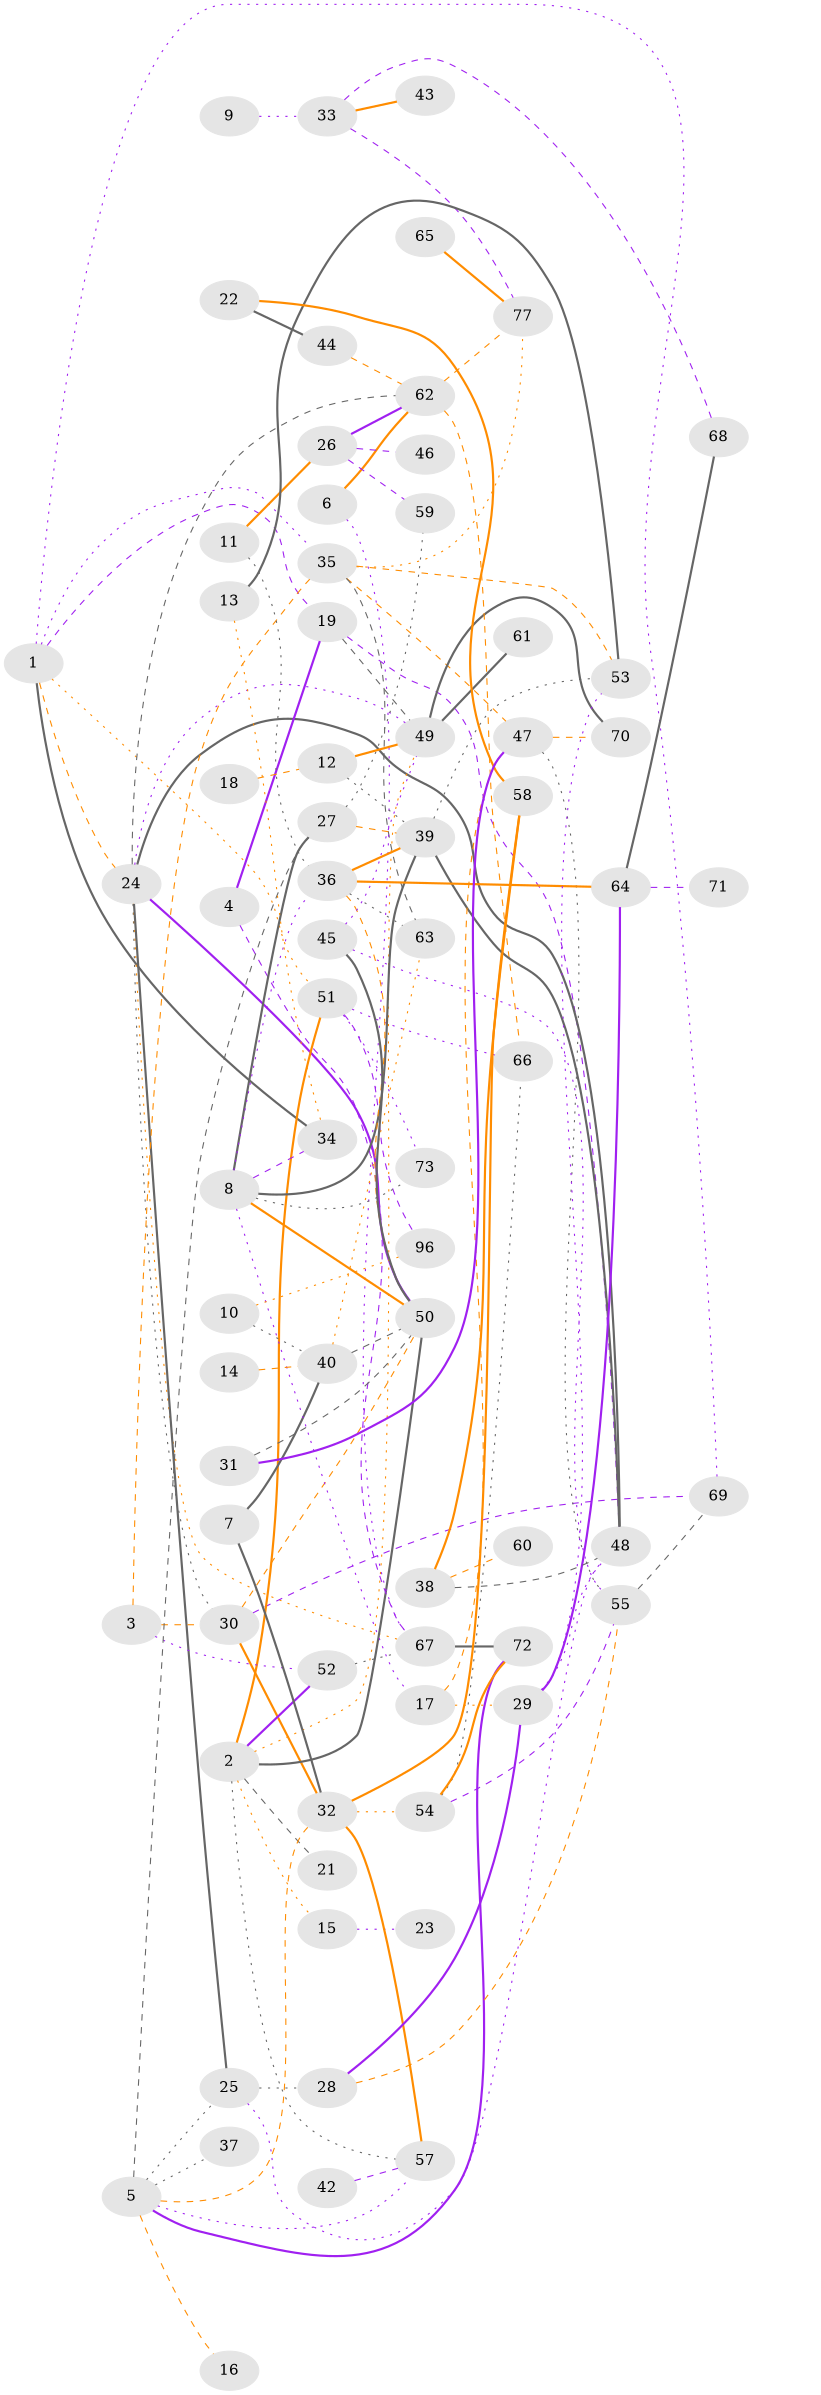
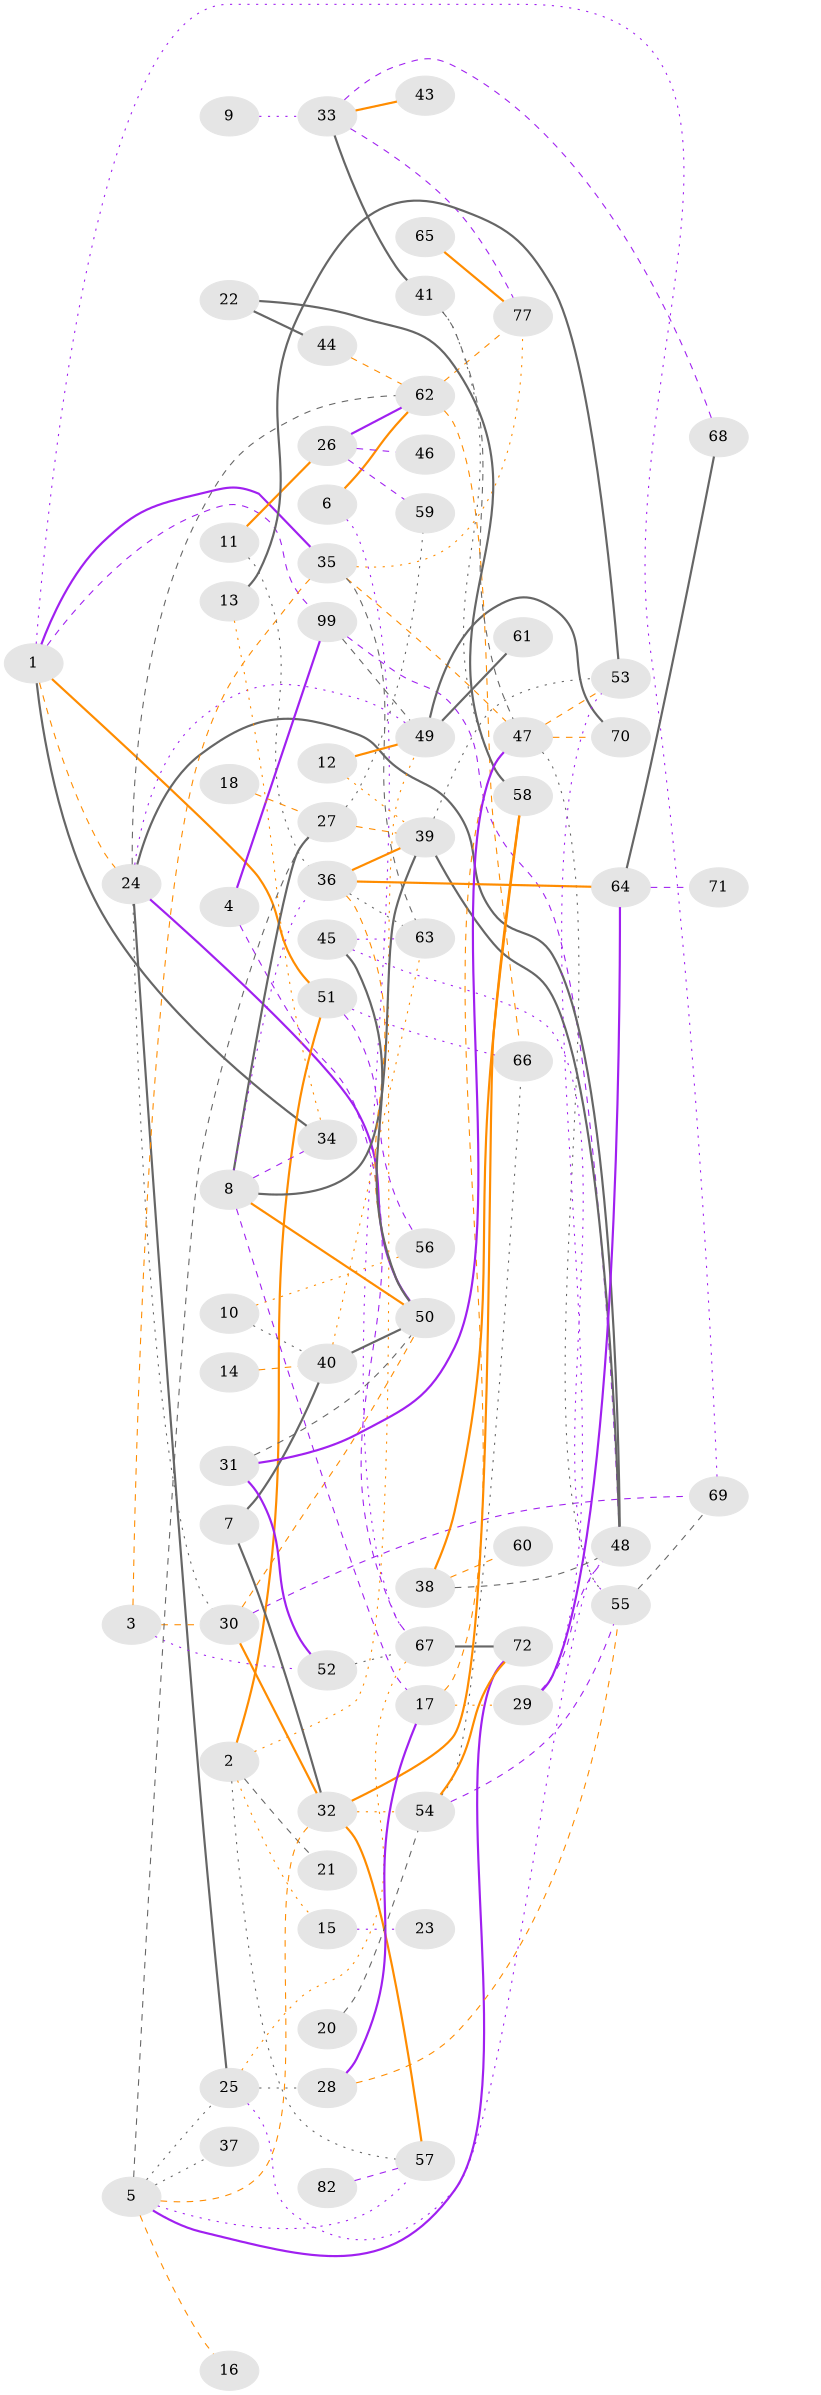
node "41": added
edge "22" -- "58": color darkorange -> gray40
edge "35" -- "1": style dotted -> bold
edge "35" -- "53": now "47" -- "53"
node "19": label "19" -> "99"
edge "12" -- "18": now "27" -- "18"
edge "12" -- "39": color gray40 -> darkorange
edge "1" -- "51": style dotted -> bold
edge "49" -- "45": now "63" -- "45"
node "73": removed
node "96": label "96" -> "56"
edge "50" -- "40": style dashed -> bold
edge "8" -- "17": style dotted -> dashed
edge "24" -- "67": now "25" -- "67"
edge "50" -- "2": removed
edge "48" -- "29": style dotted -> dashed
edge "52" -- "2": now "52" -- "31"
edge "29" -- "28": now "17" -- "28"
node "20": added
node "42": label "42" -> "82"
